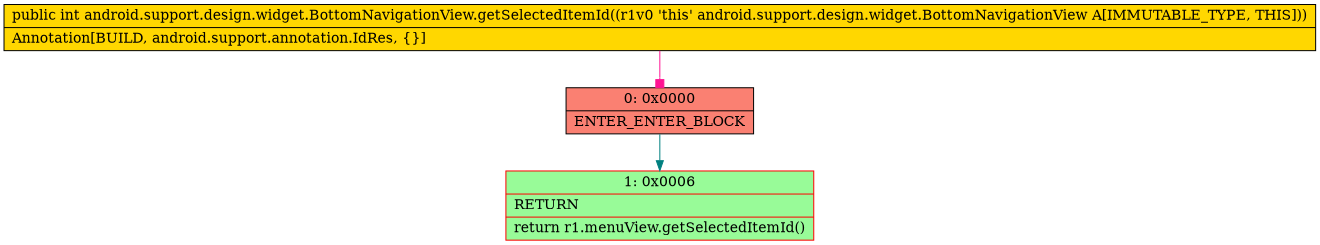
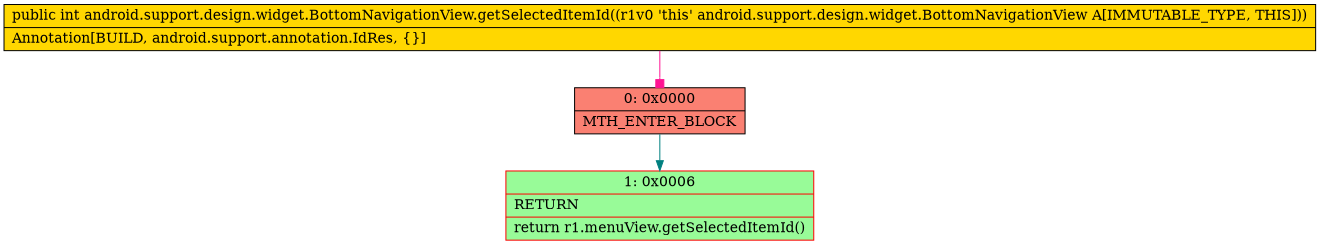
node "0: 0x0000": text "ENTER_ENTER_BLOCK" -> "MTH_ENTER_BLOCK"
